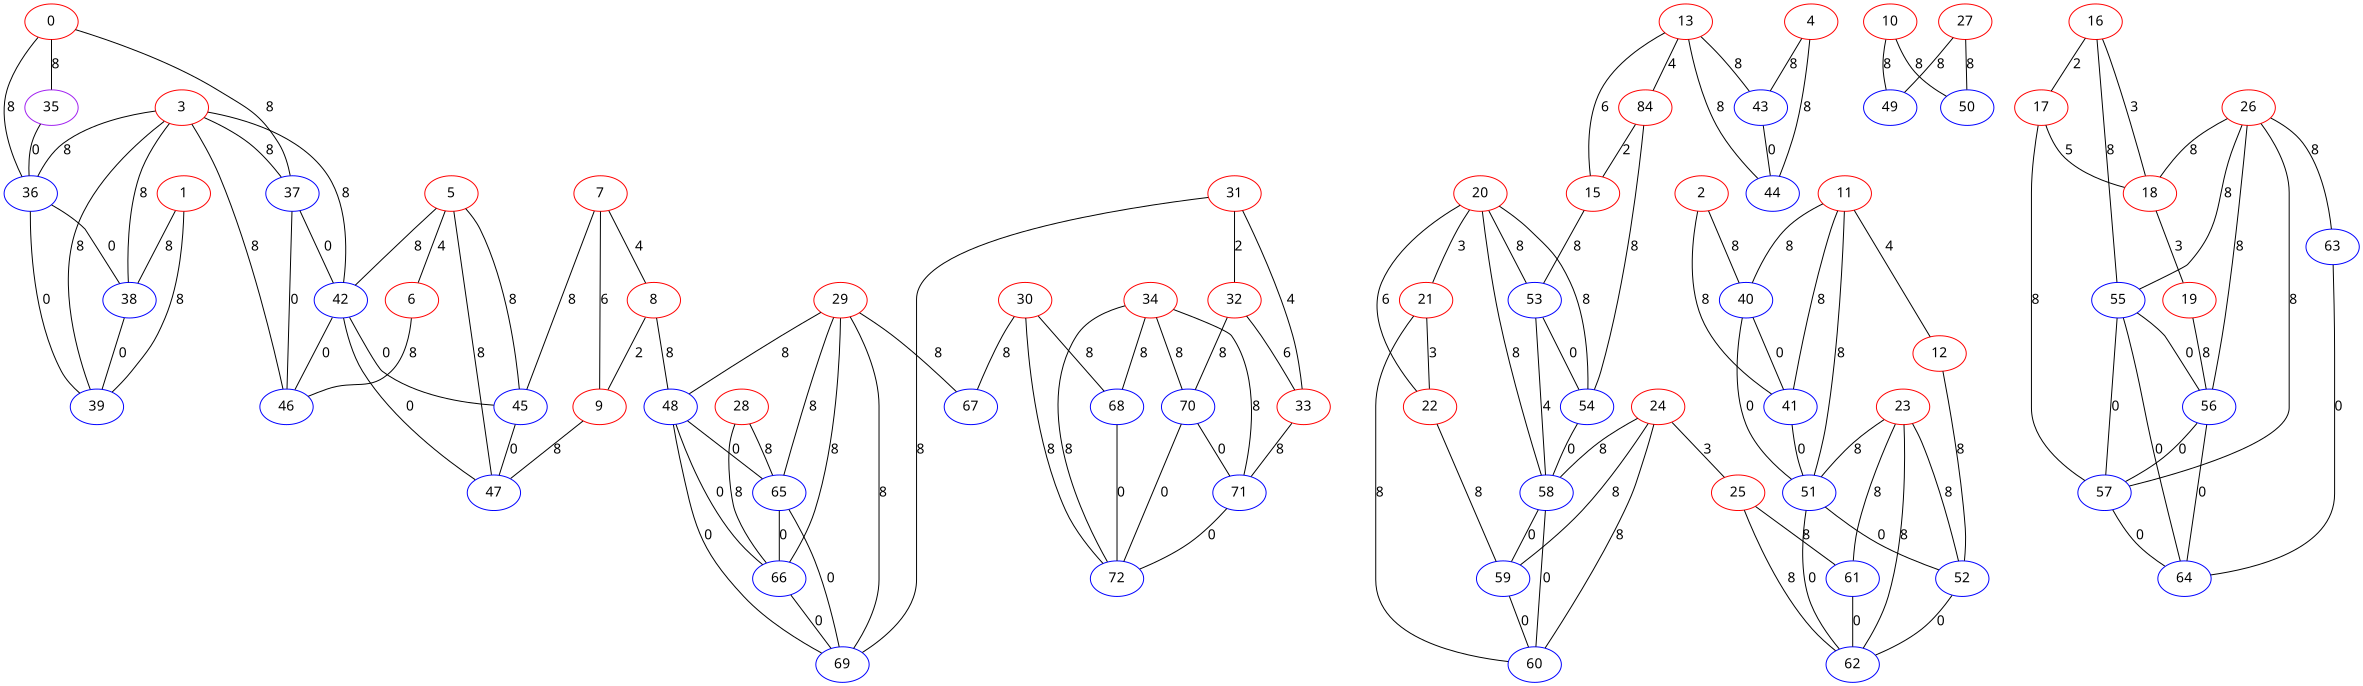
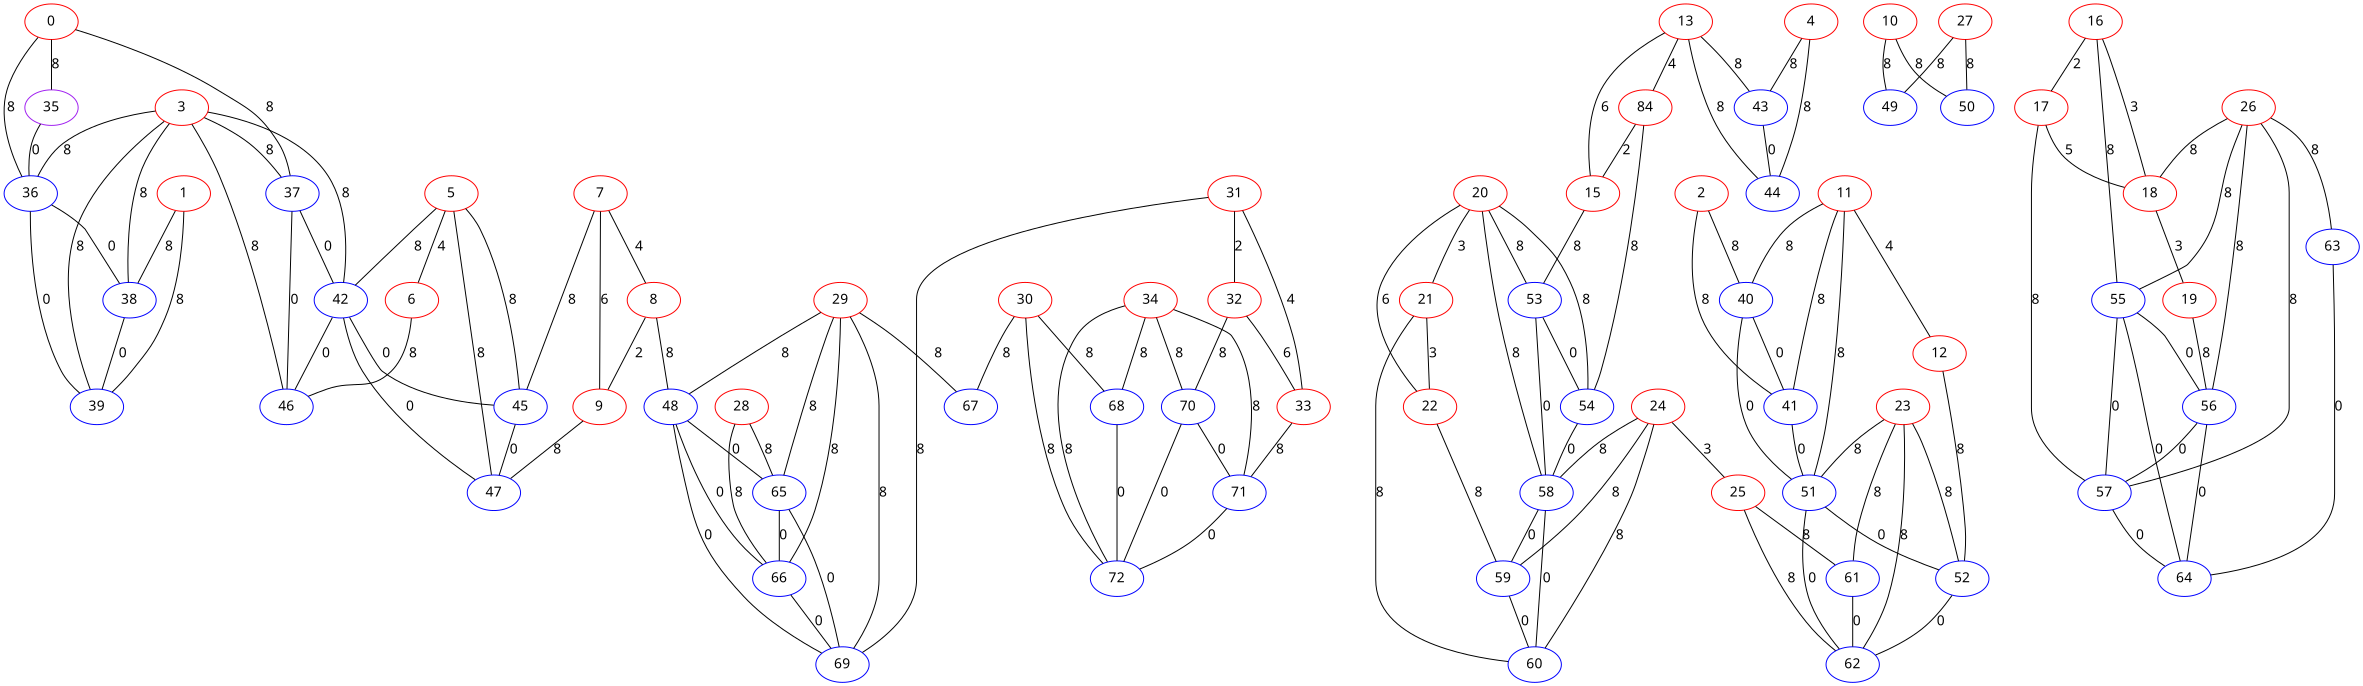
edge "53" -- "58": label "4" -> "0"
